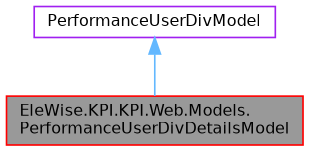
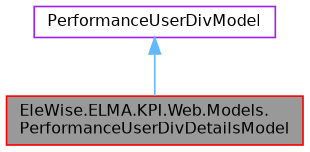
node "EleWise.KPI.KPI.Web.Models. PerformanceUserDivDetailsModel": label "EleWise.KPI.KPI.Web.Models. PerformanceUserDivDetailsModel" -> "EleWise.ELMA.KPI.Web.Models. PerformanceUserDivDetailsModel"
